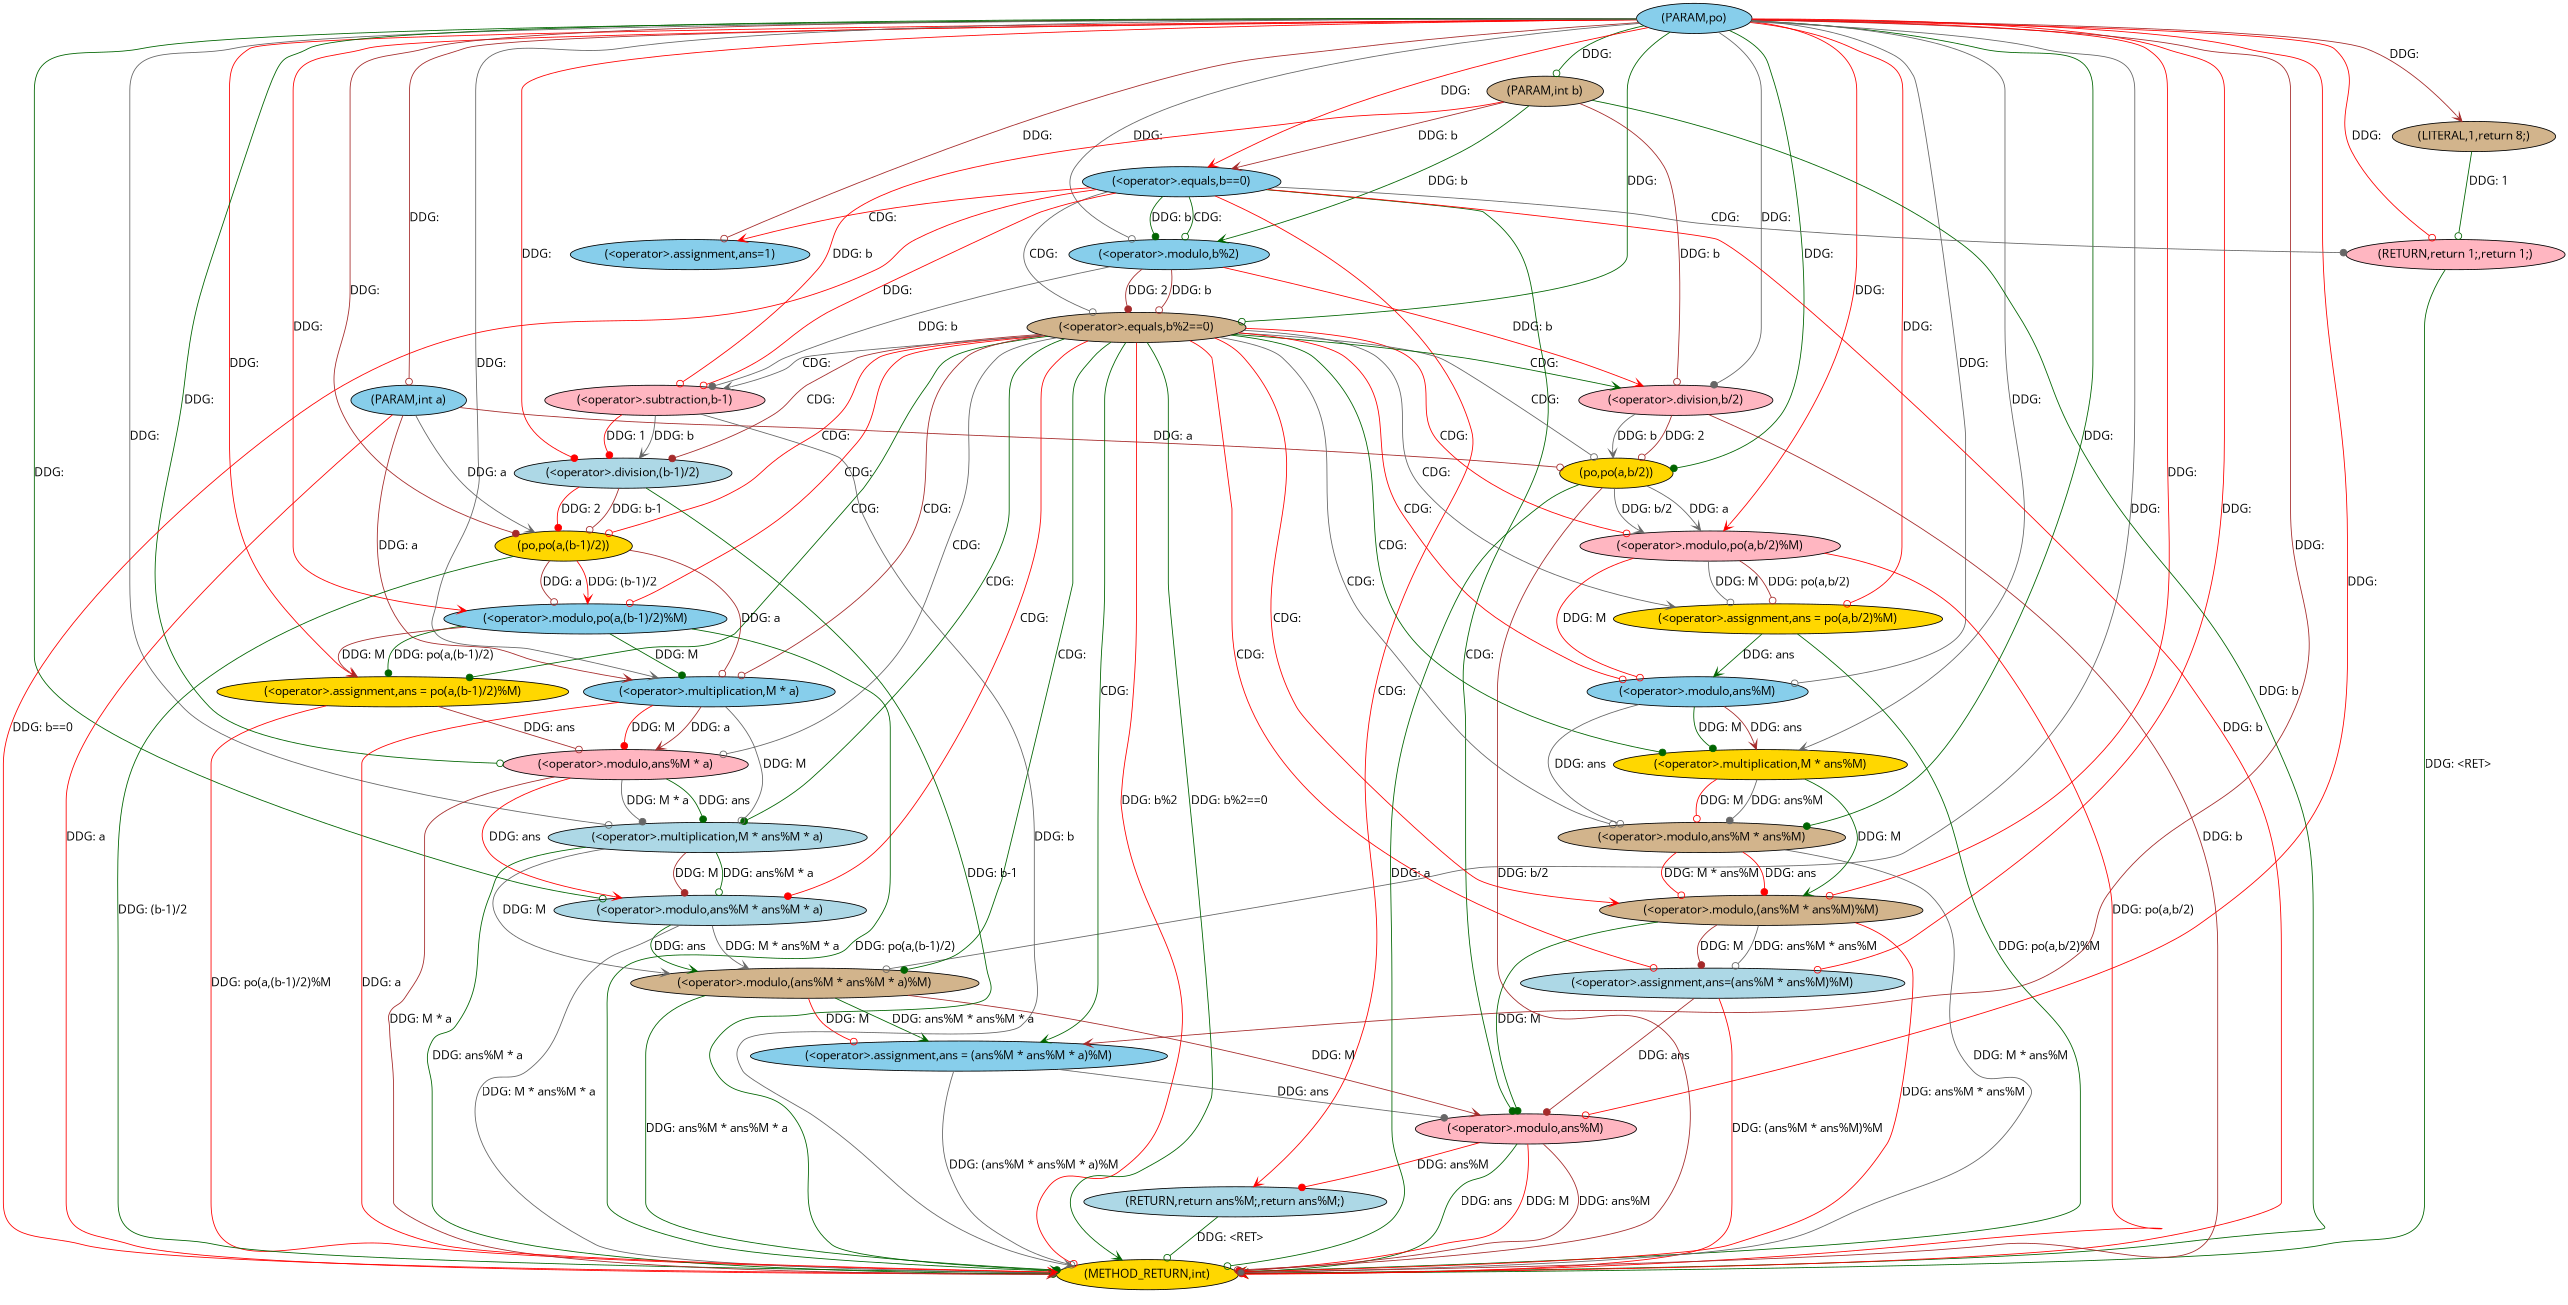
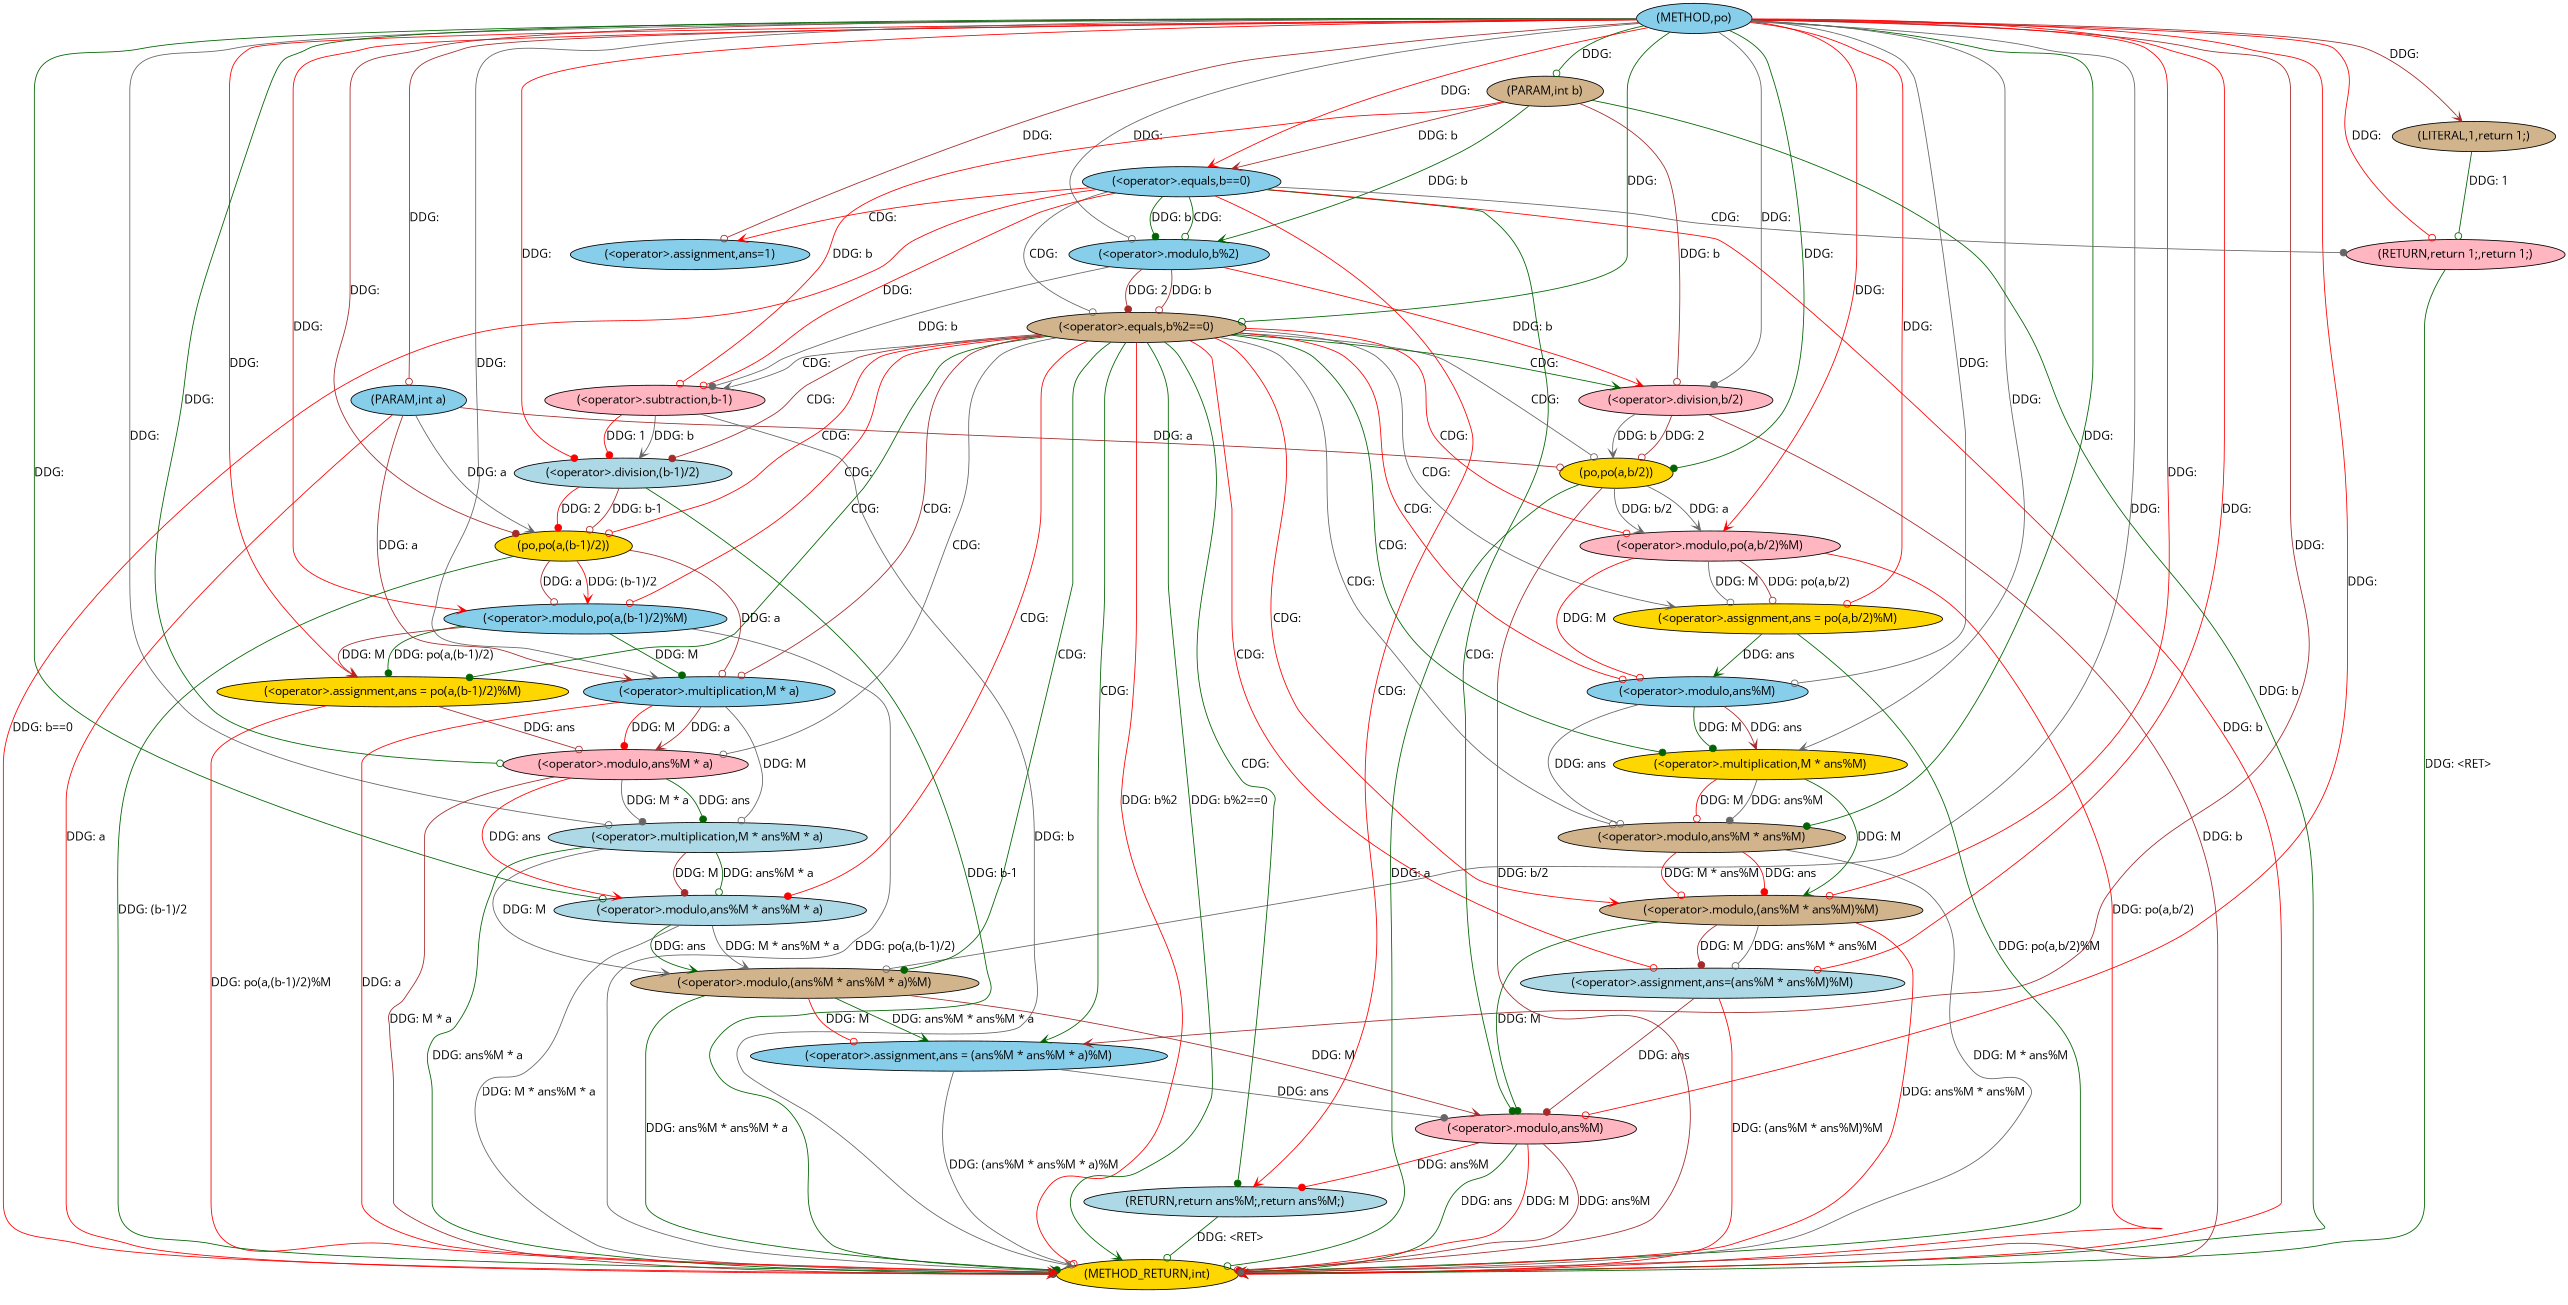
node "(PARAM,po)": label "(PARAM,po)" -> "(METHOD,po)"
node "(LITERAL,1,return 8;)": label "(LITERAL,1,return 8;)" -> "(LITERAL,1,return 1;)"
edge "(<operator>.equals,b%2==0)" -> "(<operator>.multiplication,M * ans%M * a)": now "(<operator>.equals,b%2==0)" -> "(RETURN,return ans%M;,return ans%M;)"
edge "(<operator>.modulo,po(a,(b-1)/2)%M)" -> "(METHOD_RETURN,int)": color darkgreen -> gray40
